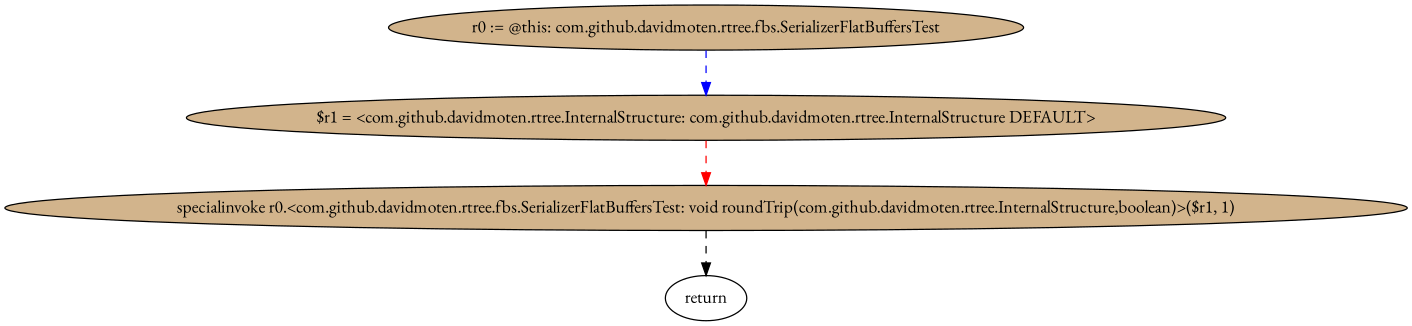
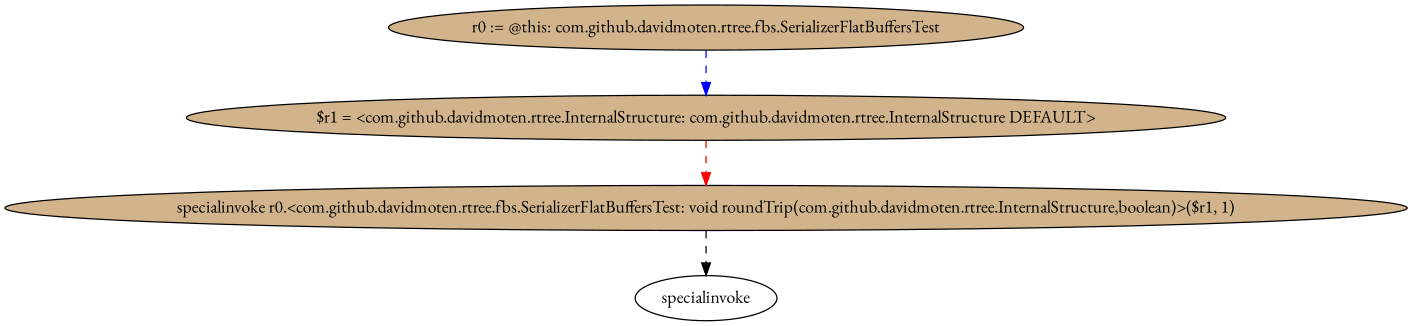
node "return": label "return" -> "specialinvoke"
